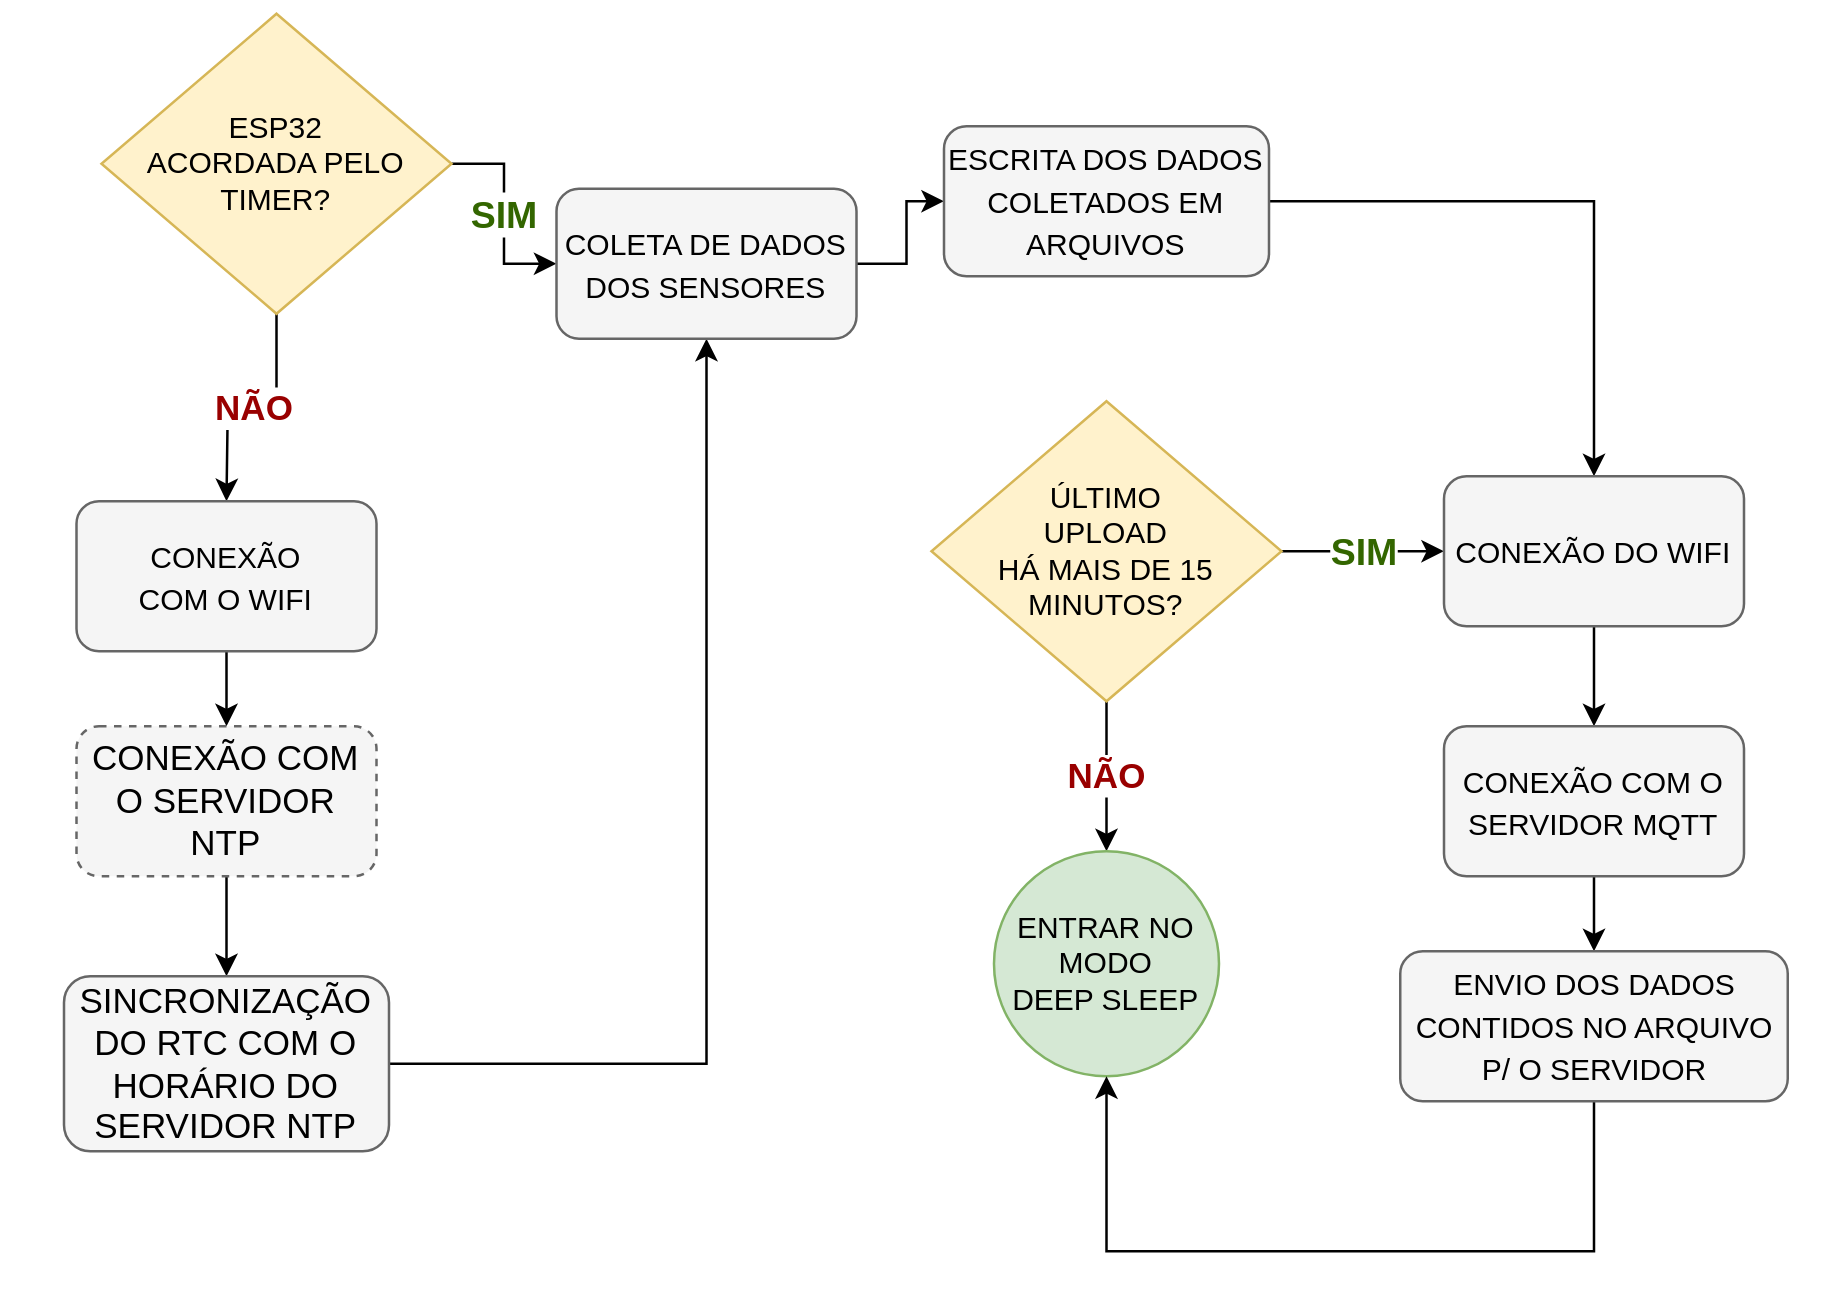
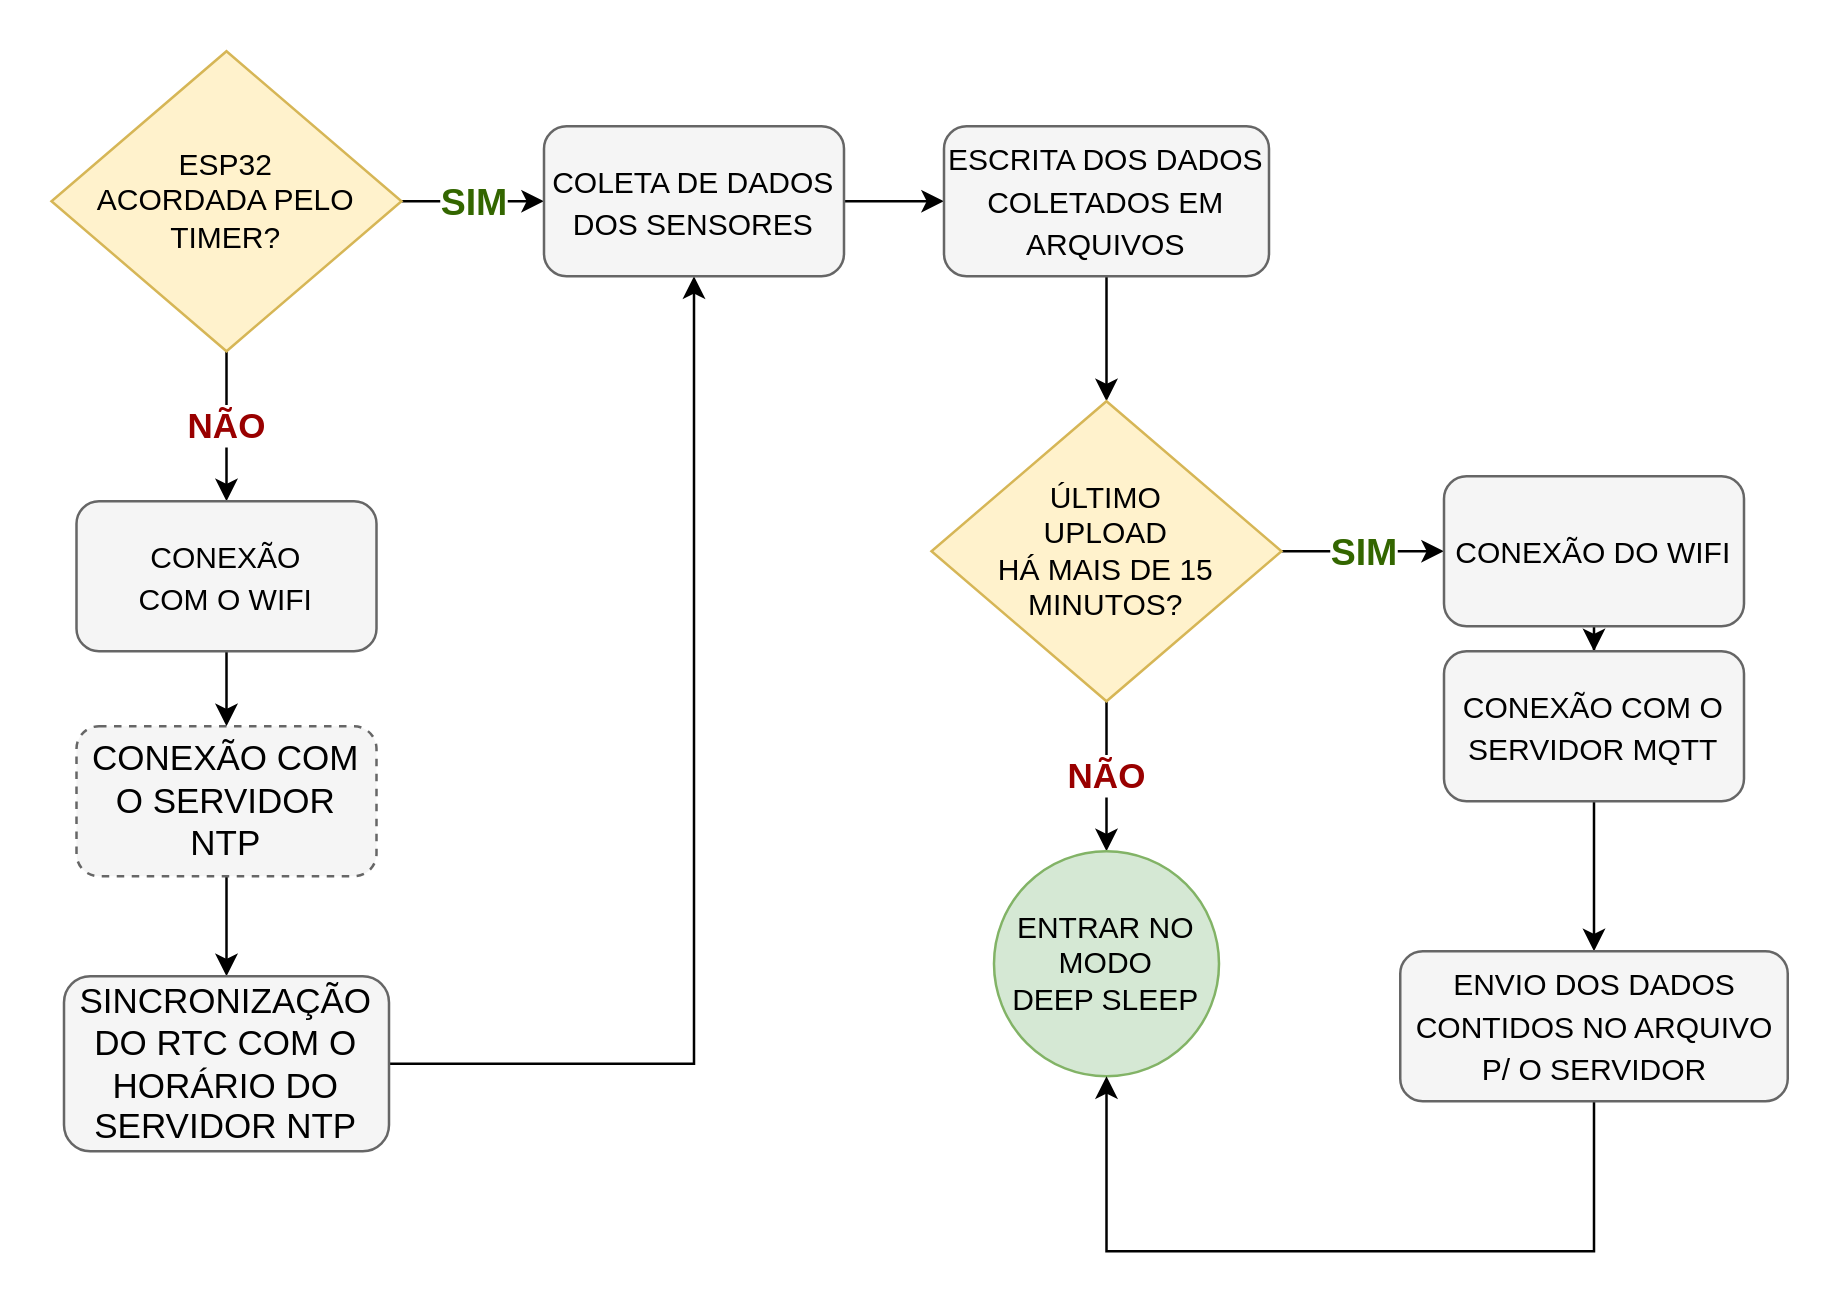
node "ESP32 ACORDADA PELO TIMER?": moved (276, 164) -> (226, 201)
edge "ESCRITA DOS DADOS COLETADOS EM ARQUIVOS" -> "CONEXÃO DO WIFI": now "ESCRITA DOS DADOS COLETADOS EM ARQUIVOS" -> "ÚLTIMO UPLOAD HÁ MAIS DE 15 MINUTOS?"
node "COLETA DE DADOS DOS SENSORES": moved (706, 264) -> (694, 201)
node "CONEXÃO COM O SERVIDOR MQTT": moved (1594, 801) -> (1594, 726)
